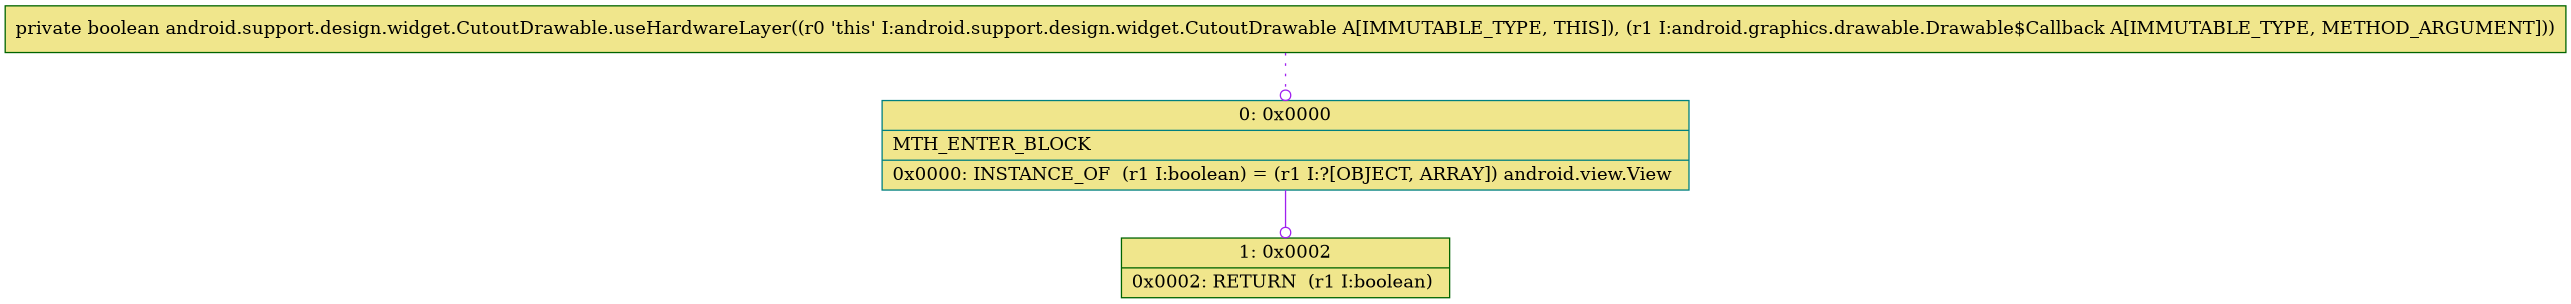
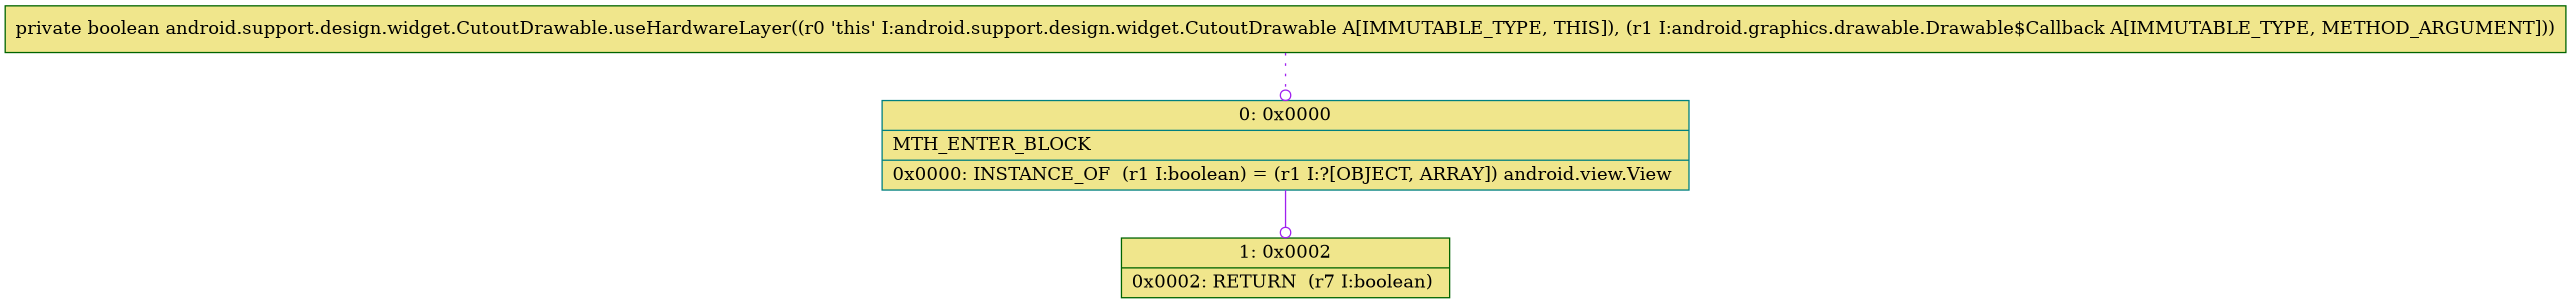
node "1: 0x0002": text "0x0002: RETURN  (r1 I:boolean)" -> "0x0002: RETURN  (r7 I:boolean)"
